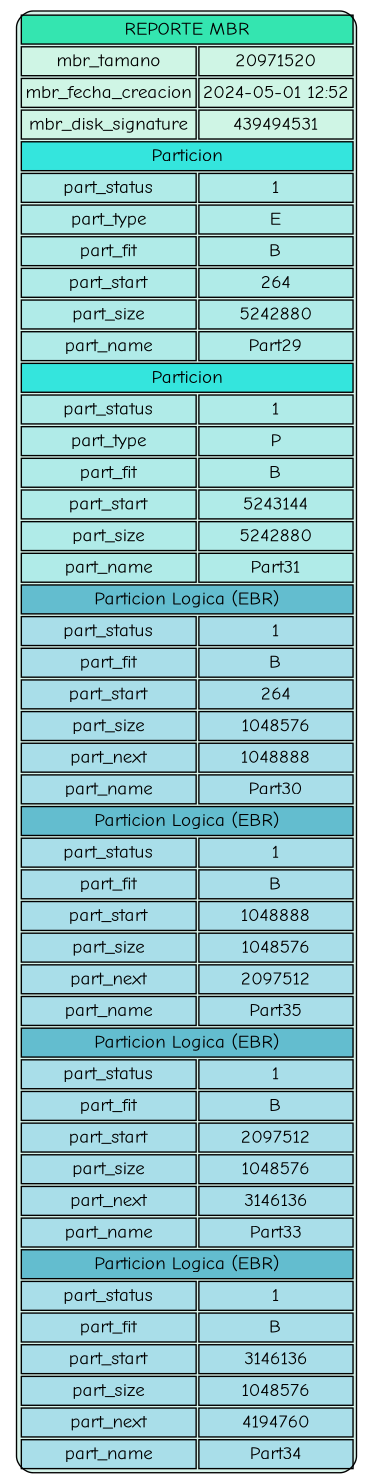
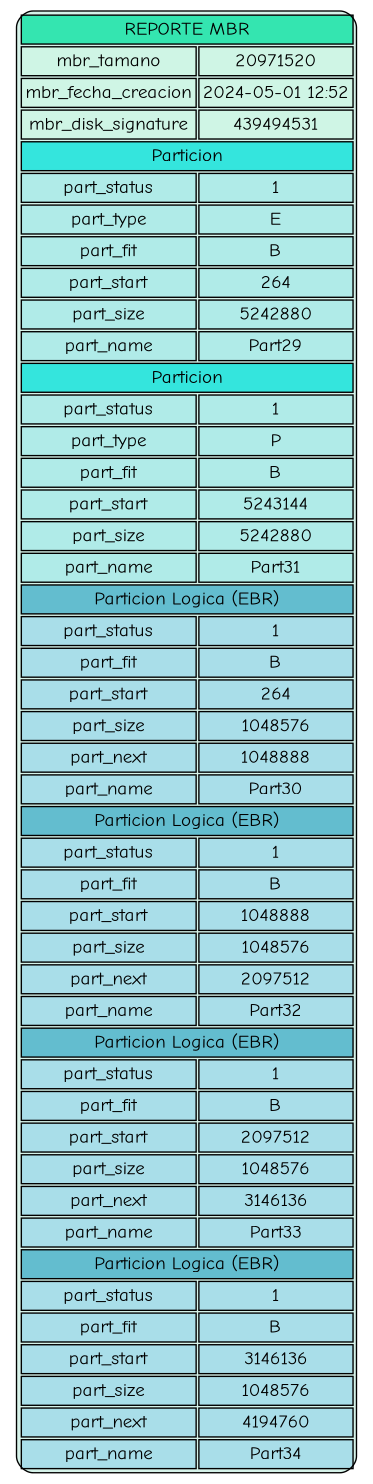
node "REPORTE MBR": text "Part35" -> "Part32"
